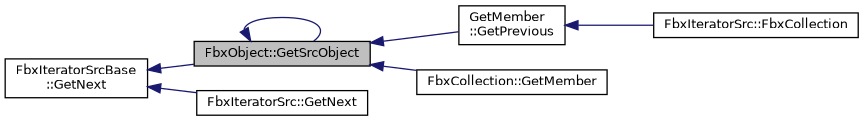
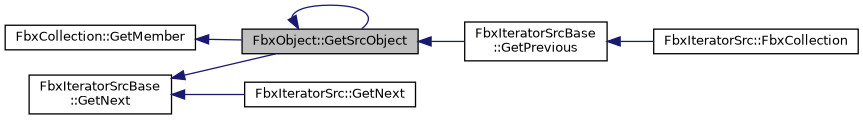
node "GetMember ::GetPrevious": label "GetMember ::GetPrevious" -> "FbxIteratorSrcBase ::GetPrevious"
edge "FbxCollection::GetMember" -> "FbxObject::GetSrcObject": reversed
